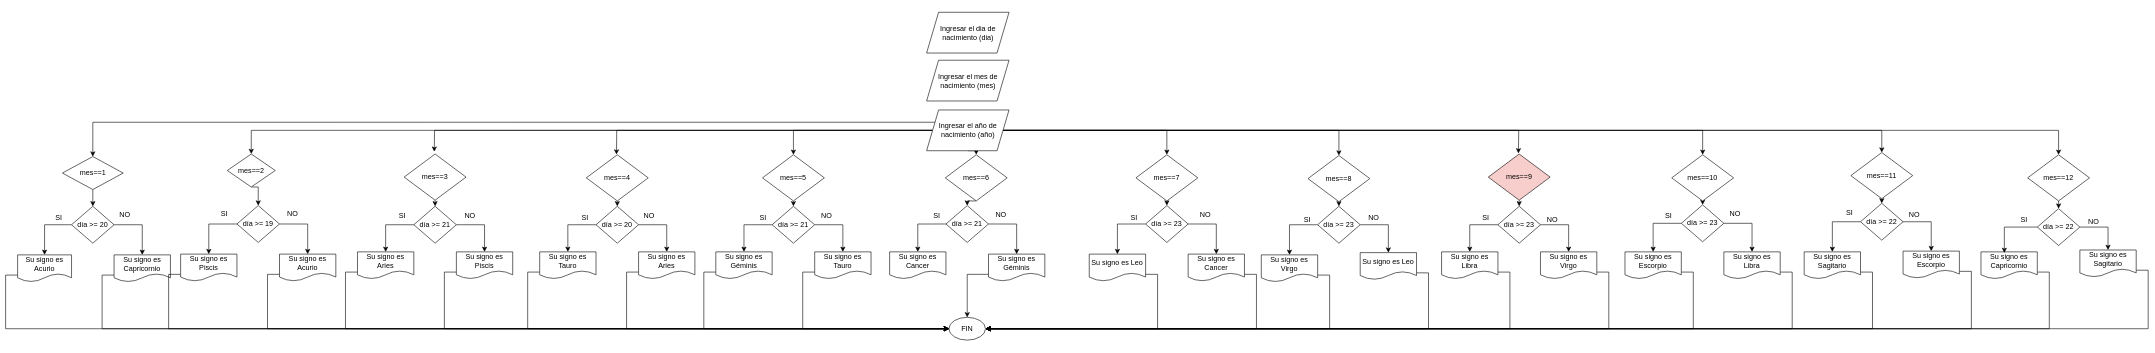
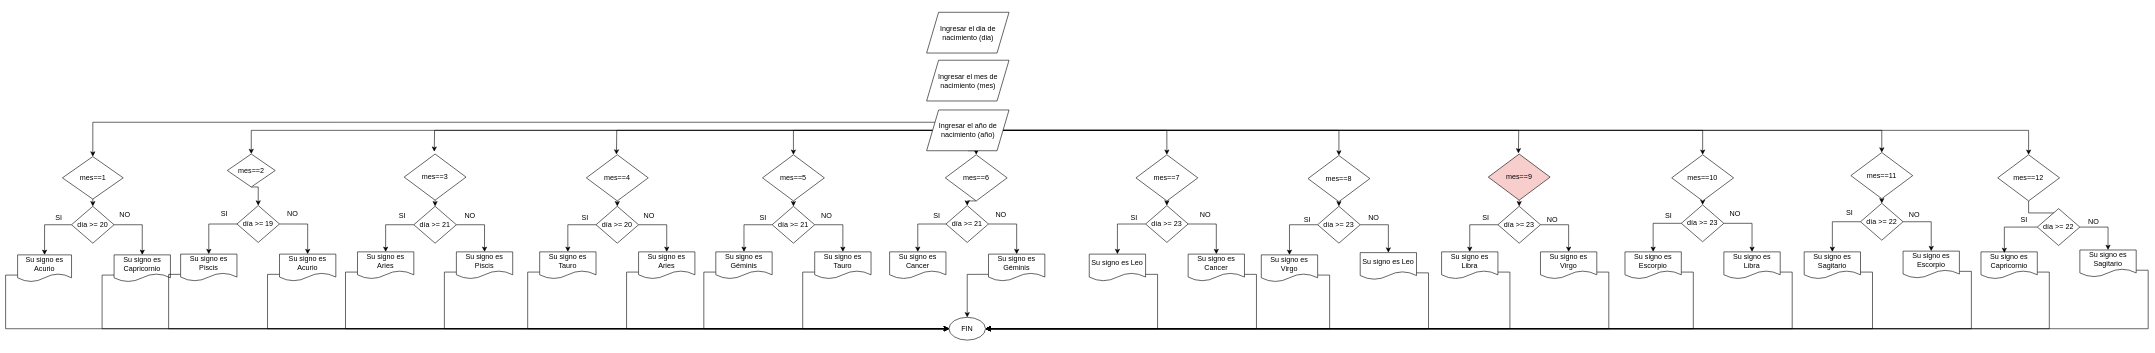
node "mes==1": size 61x33 -> 61x43
node "mes==12": moved (2060, 178) -> (2030, 178)
